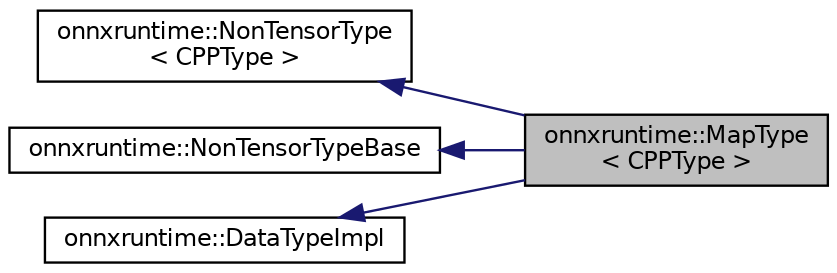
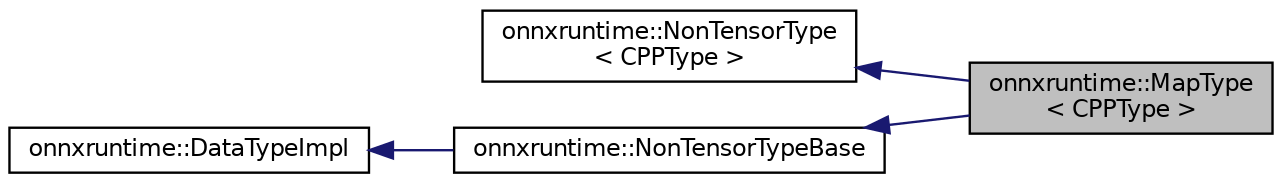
edge "onnxruntime::MapType < CPPType >" -> "onnxruntime::DataTypeImpl": now "onnxruntime::NonTensorTypeBase" -> "onnxruntime::DataTypeImpl"
